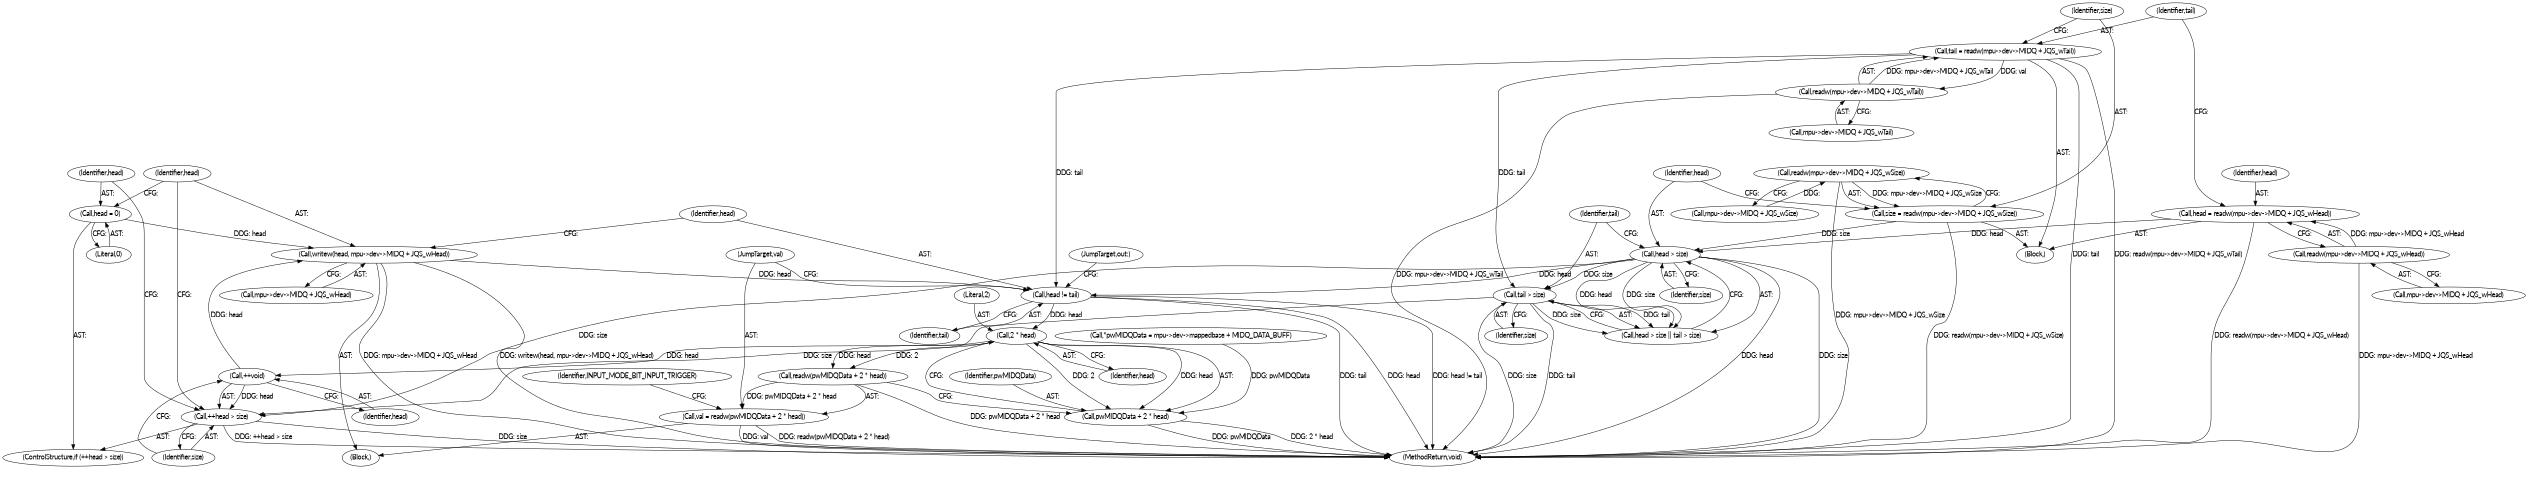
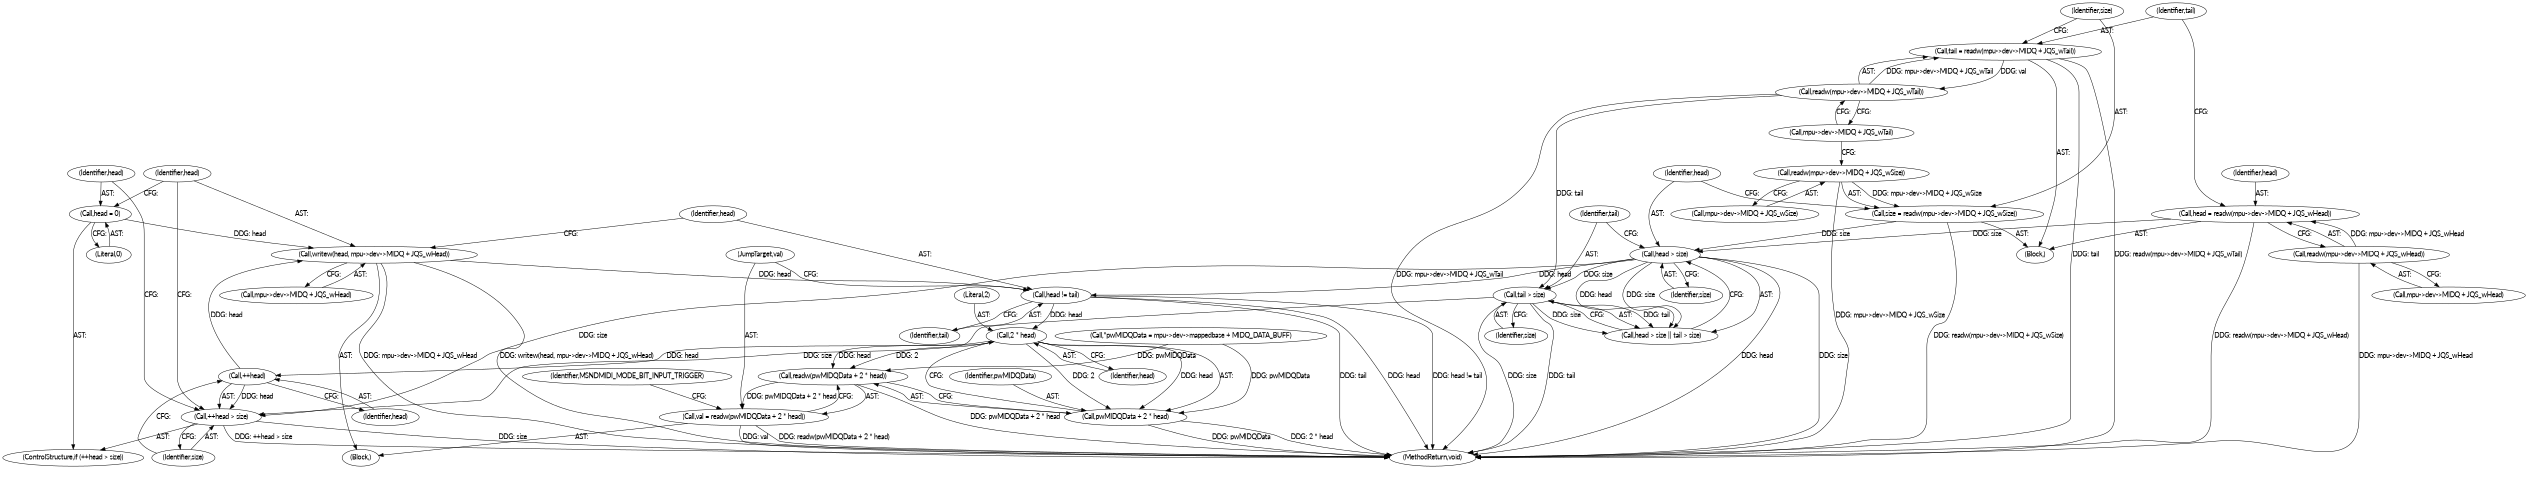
edge "(Call,tail = readw(mpu->dev->MIDQ + JQS_wTail))" -> "(Call,head != tail)": removed, label "DDG: tail"
edge "(Call,tail = readw(mpu->dev->MIDQ + JQS_wTail))" -> "(Call,tail > size)": now "(Call,readw(mpu->dev->MIDQ + JQS_wTail))" -> "(Call,tail > size)"
edge "(Call,mpu->dev->MIDQ + JQS_wTail)" -> "(Call,readw(mpu->dev->MIDQ + JQS_wTail))": label "AST: " -> "CFG: "
edge "(Call,size = readw(mpu->dev->MIDQ + JQS_wSize))" -> "(Call,readw(mpu->dev->MIDQ + JQS_wSize))": now "(Call,mpu->dev->MIDQ + JQS_wTail)" -> "(Call,readw(mpu->dev->MIDQ + JQS_wSize))"
edge "(Call,mpu->dev->MIDQ + JQS_wSize)" -> "(Call,readw(mpu->dev->MIDQ + JQS_wSize))": label "DDG: " -> "AST: "
edge "(Call,head = readw(mpu->dev->MIDQ + JQS_wHead))" -> "(Call,head > size)": label "DDG: head" -> "DDG: size"
node "(JumpTarget,out:)": removed
edge "(Call,*pwMIDQData = mpu->dev->mappedbase + MIDQ_DATA_BUFF)" -> "(Call,readw(pwMIDQData + 2 * head))": added, label "DDG: pwMIDQData"
node "(Call,++void)": label "(Call,++void)" -> "(Call,++head)"
node "(Identifier,INPUT_MODE_BIT_INPUT_TRIGGER)": label "(Identifier,INPUT_MODE_BIT_INPUT_TRIGGER)" -> "(Identifier,MSNDMIDI_MODE_BIT_INPUT_TRIGGER)"
edge "(Call,pwMIDQData + 2 * head)" -> "(Call,readw(pwMIDQData + 2 * head))": added, label "AST:"
edge "(Call,val = readw(pwMIDQData + 2 * head))" -> "(Call,readw(pwMIDQData + 2 * head))": added, label "CFG:"
